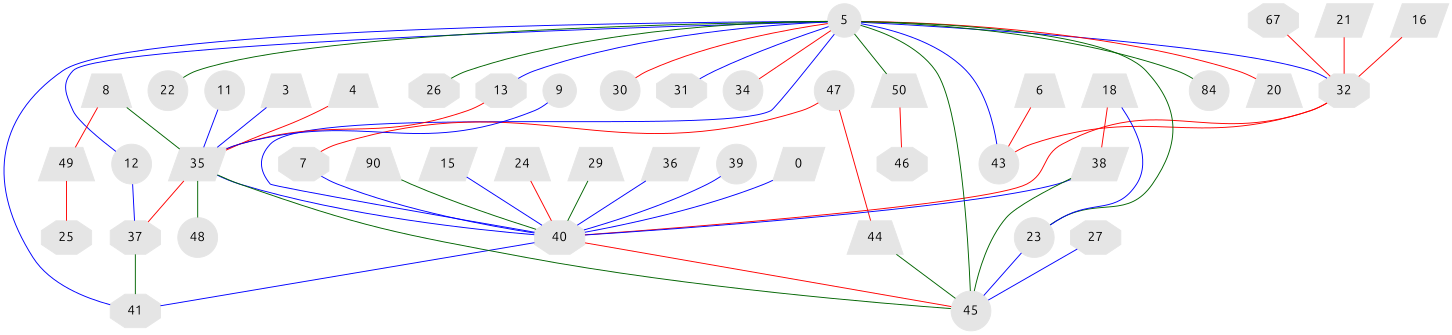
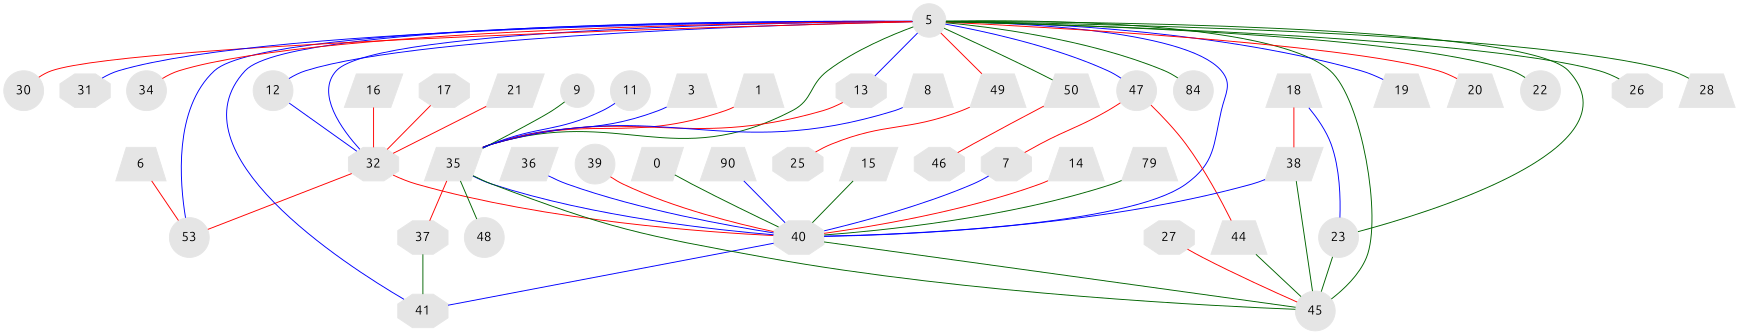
node "67": label "67" -> "17"
edge "5" -- "47": added
node "4": label "4" -> "1"
node "19": added
node "28": added
edge "8" -- "35": color darkgreen -> blue
edge "8" -- "49": now "5" -- "49"
edge "9" -- "35": color blue -> darkgreen
edge "5" -- "35": added
node "24": label "24" -> "14"
node "29": label "29" -> "79"
node "43": label "43" -> "53"
edge "15" -- "40": color blue -> darkgreen
edge "12" -- "37": now "12" -- "32"
edge "90" -- "40": color darkgreen -> blue
edge "39" -- "40": color blue -> red
edge "0" -- "40": color blue -> darkgreen
edge "23" -- "45": color blue -> darkgreen
edge "40" -- "45": color red -> darkgreen
edge "27" -- "45": color blue -> red
